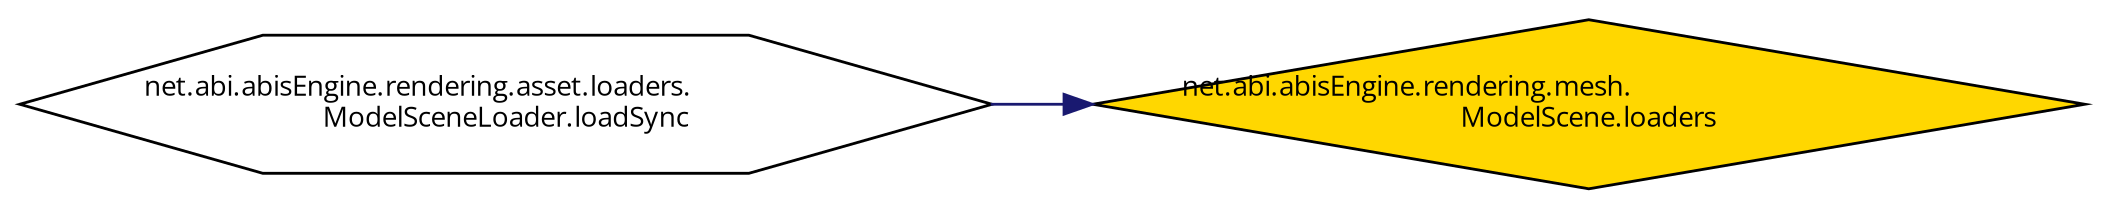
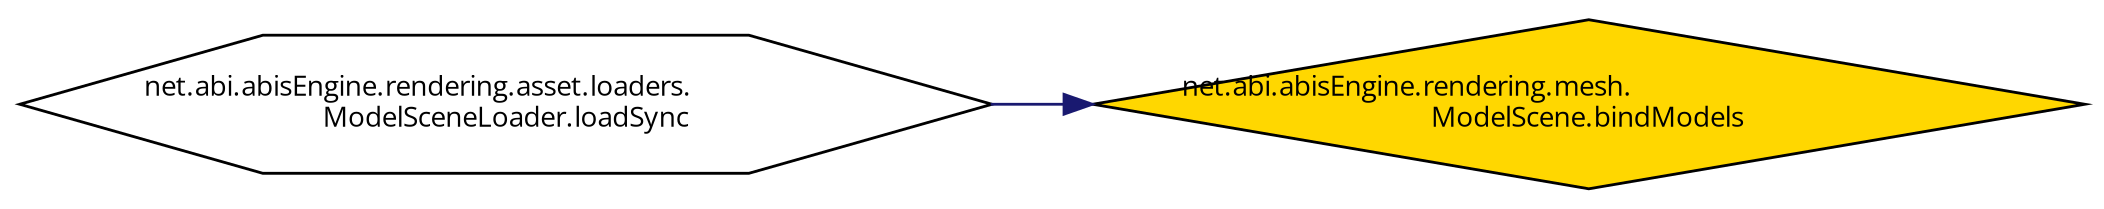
node "net.abi.abisEngine.rendering.mesh. ModelScene.loaders": label "net.abi.abisEngine.rendering.mesh. ModelScene.loaders" -> "net.abi.abisEngine.rendering.mesh. ModelScene.bindModels"
